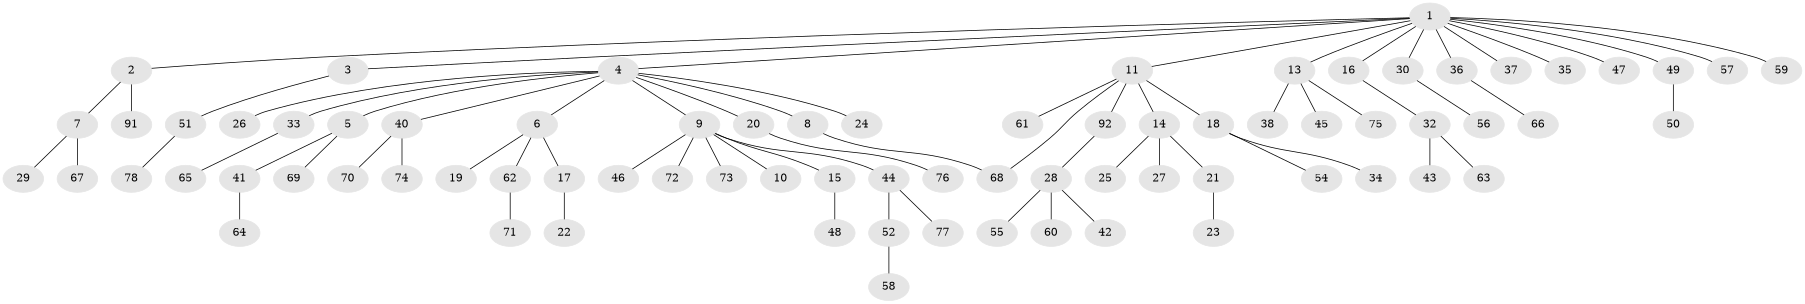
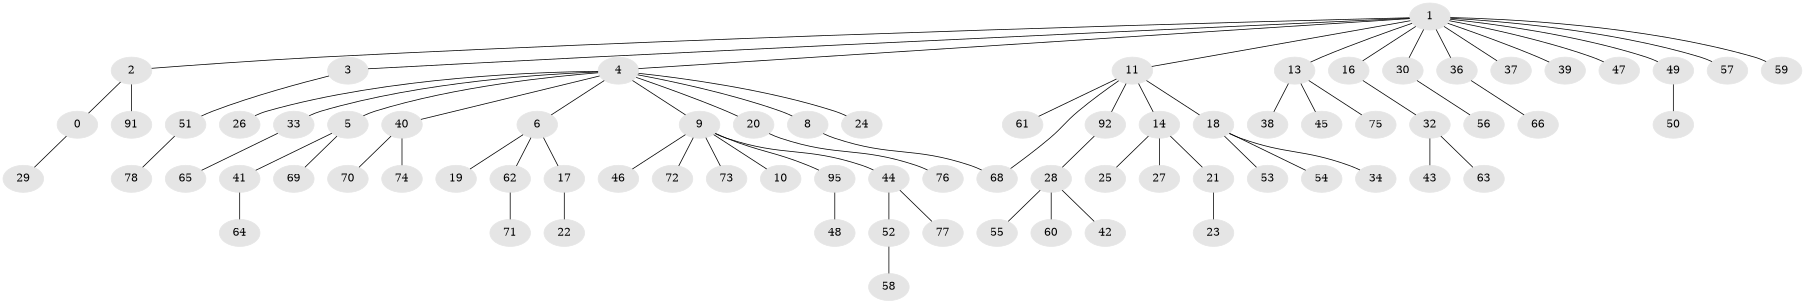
node "35": label "35" -> "39"
node "7": label "7" -> "0"
node "67": removed
node "15": label "15" -> "95"
node "53": added
